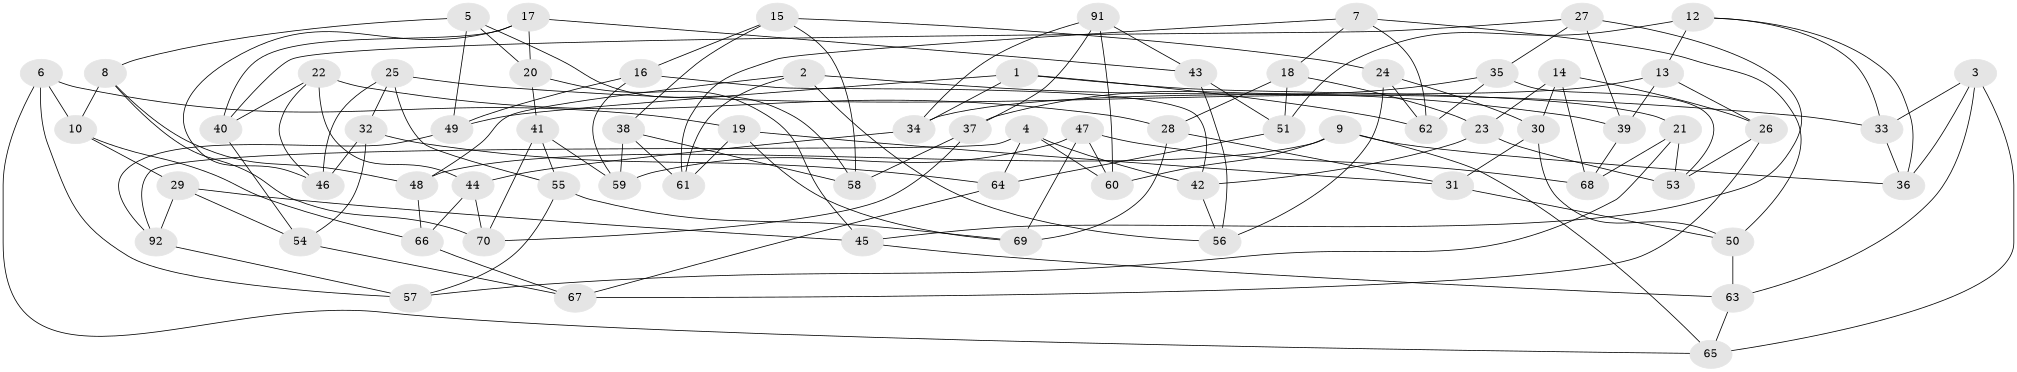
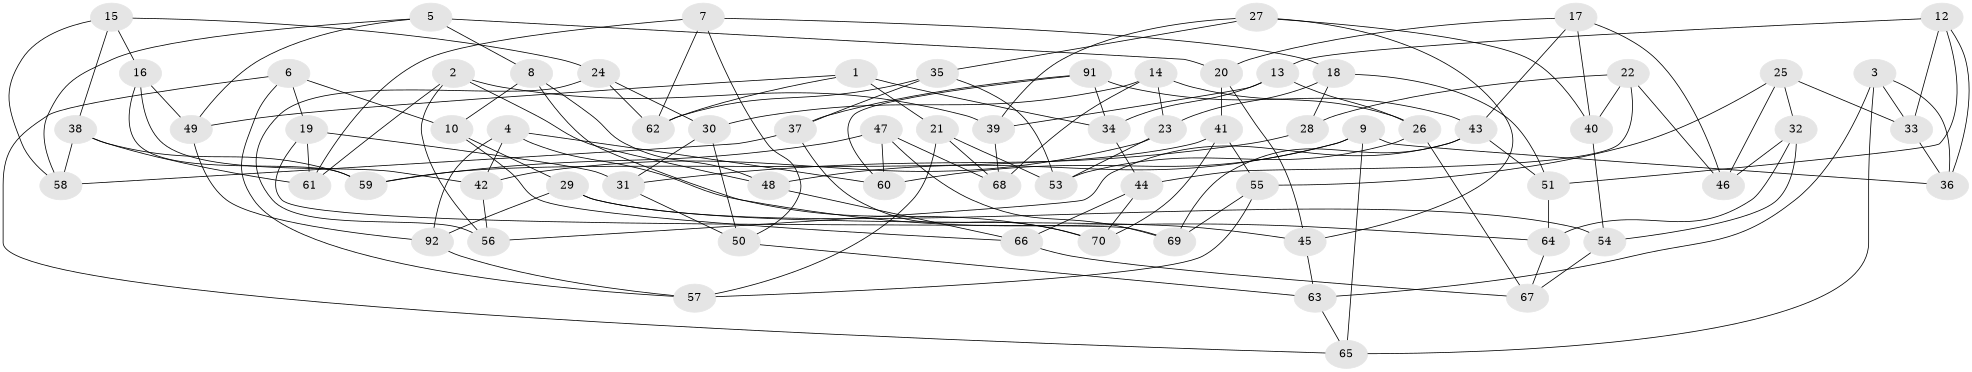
edge "28" -- "69": now "43" -- "69"
